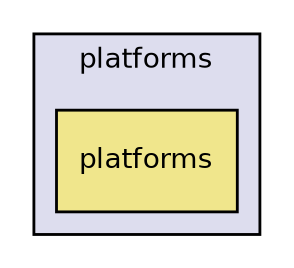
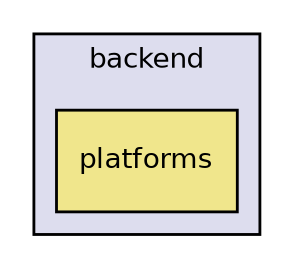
cluster "platforms": label "platforms" -> "backend"
